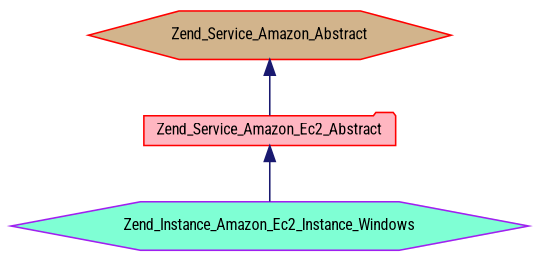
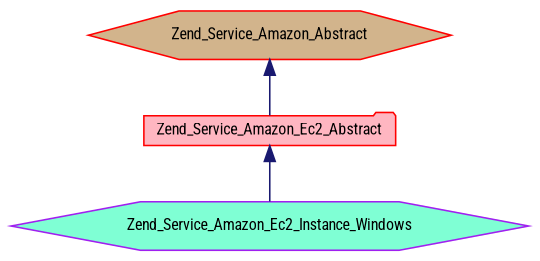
node "Zend_Instance_Amazon_Ec2_Instance_Windows": label "Zend_Instance_Amazon_Ec2_Instance_Windows" -> "Zend_Service_Amazon_Ec2_Instance_Windows"
